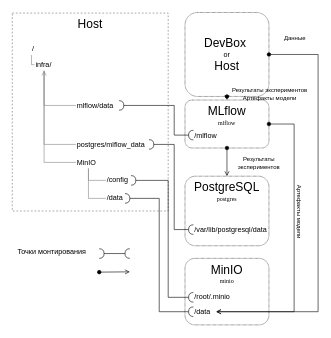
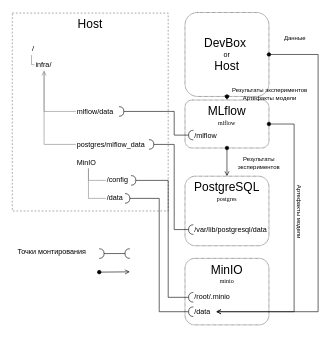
node "mlflow/data": moved (98, 105) -> (98, 111)
edge "infra/" -- "MinIO": removed
